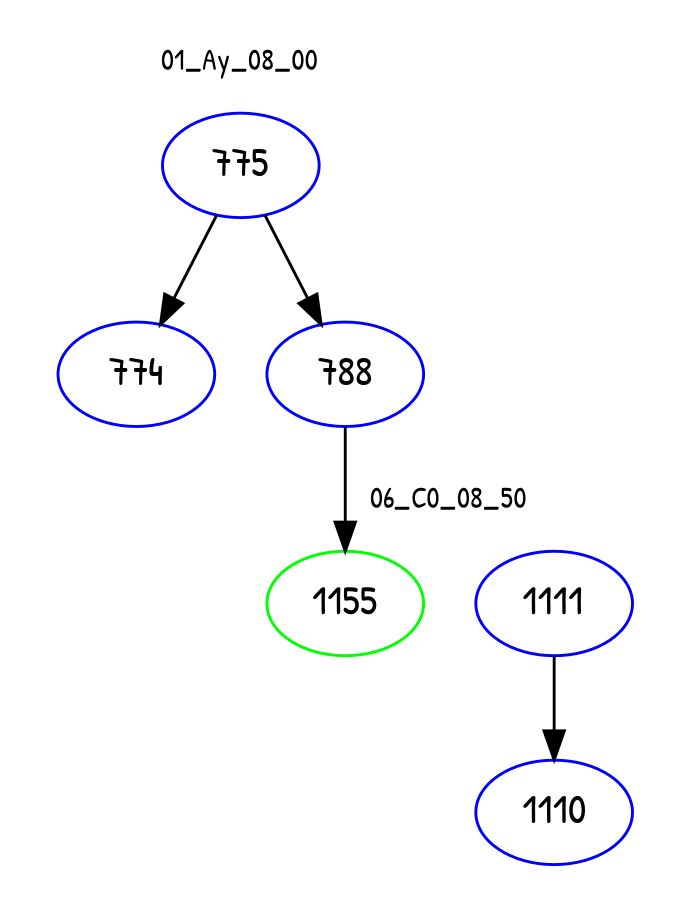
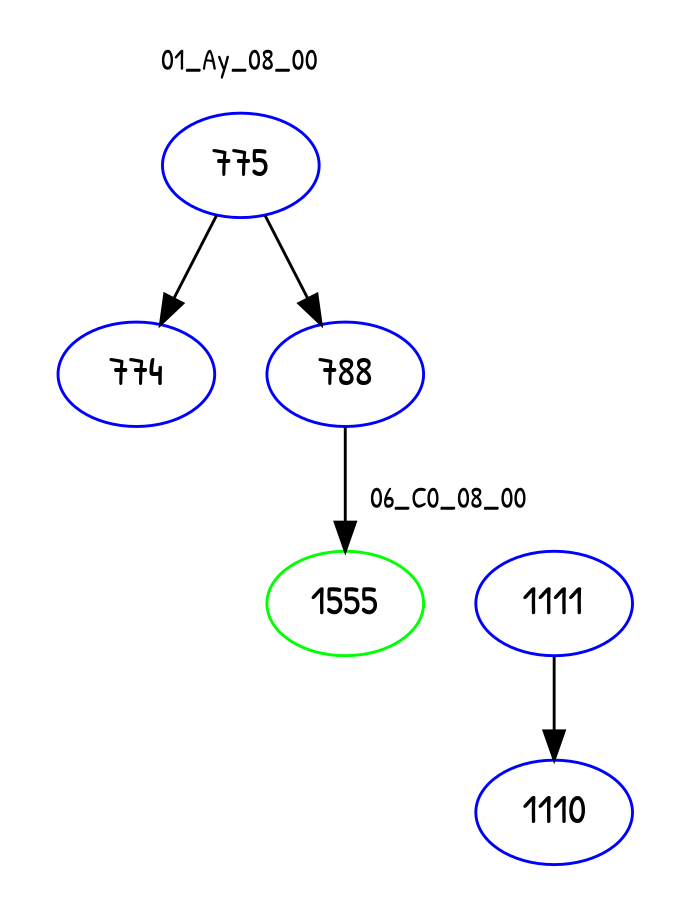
cluster "06_C0_08_50": label "06_C0_08_50" -> "06_C0_08_00"
node "1155": label "1155" -> "1555"
